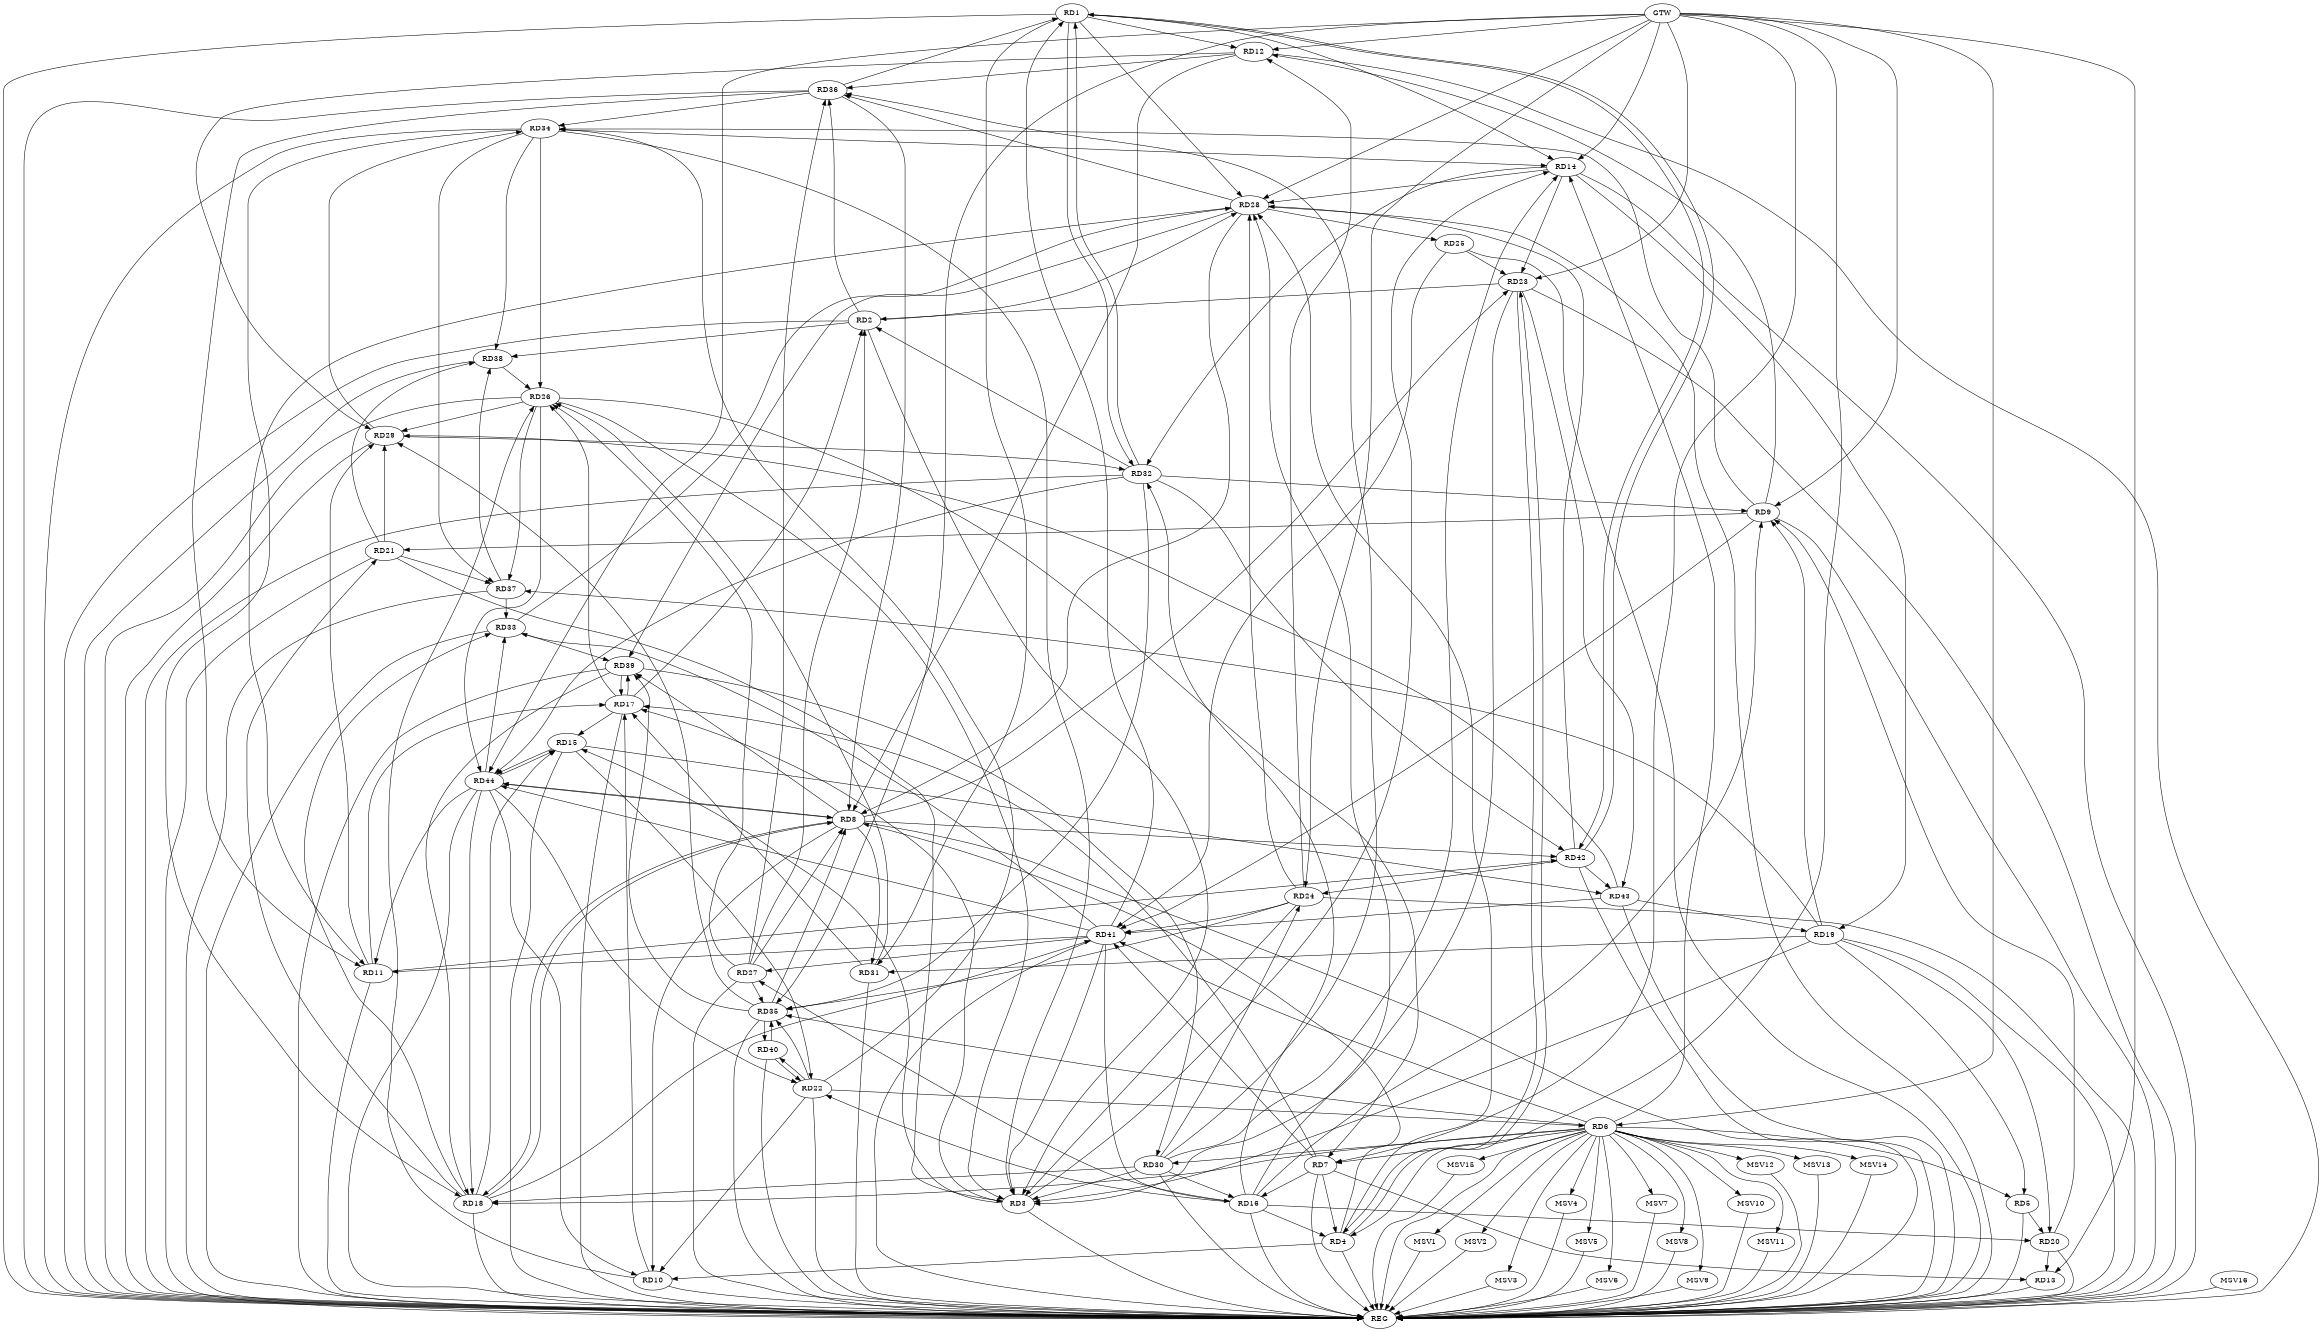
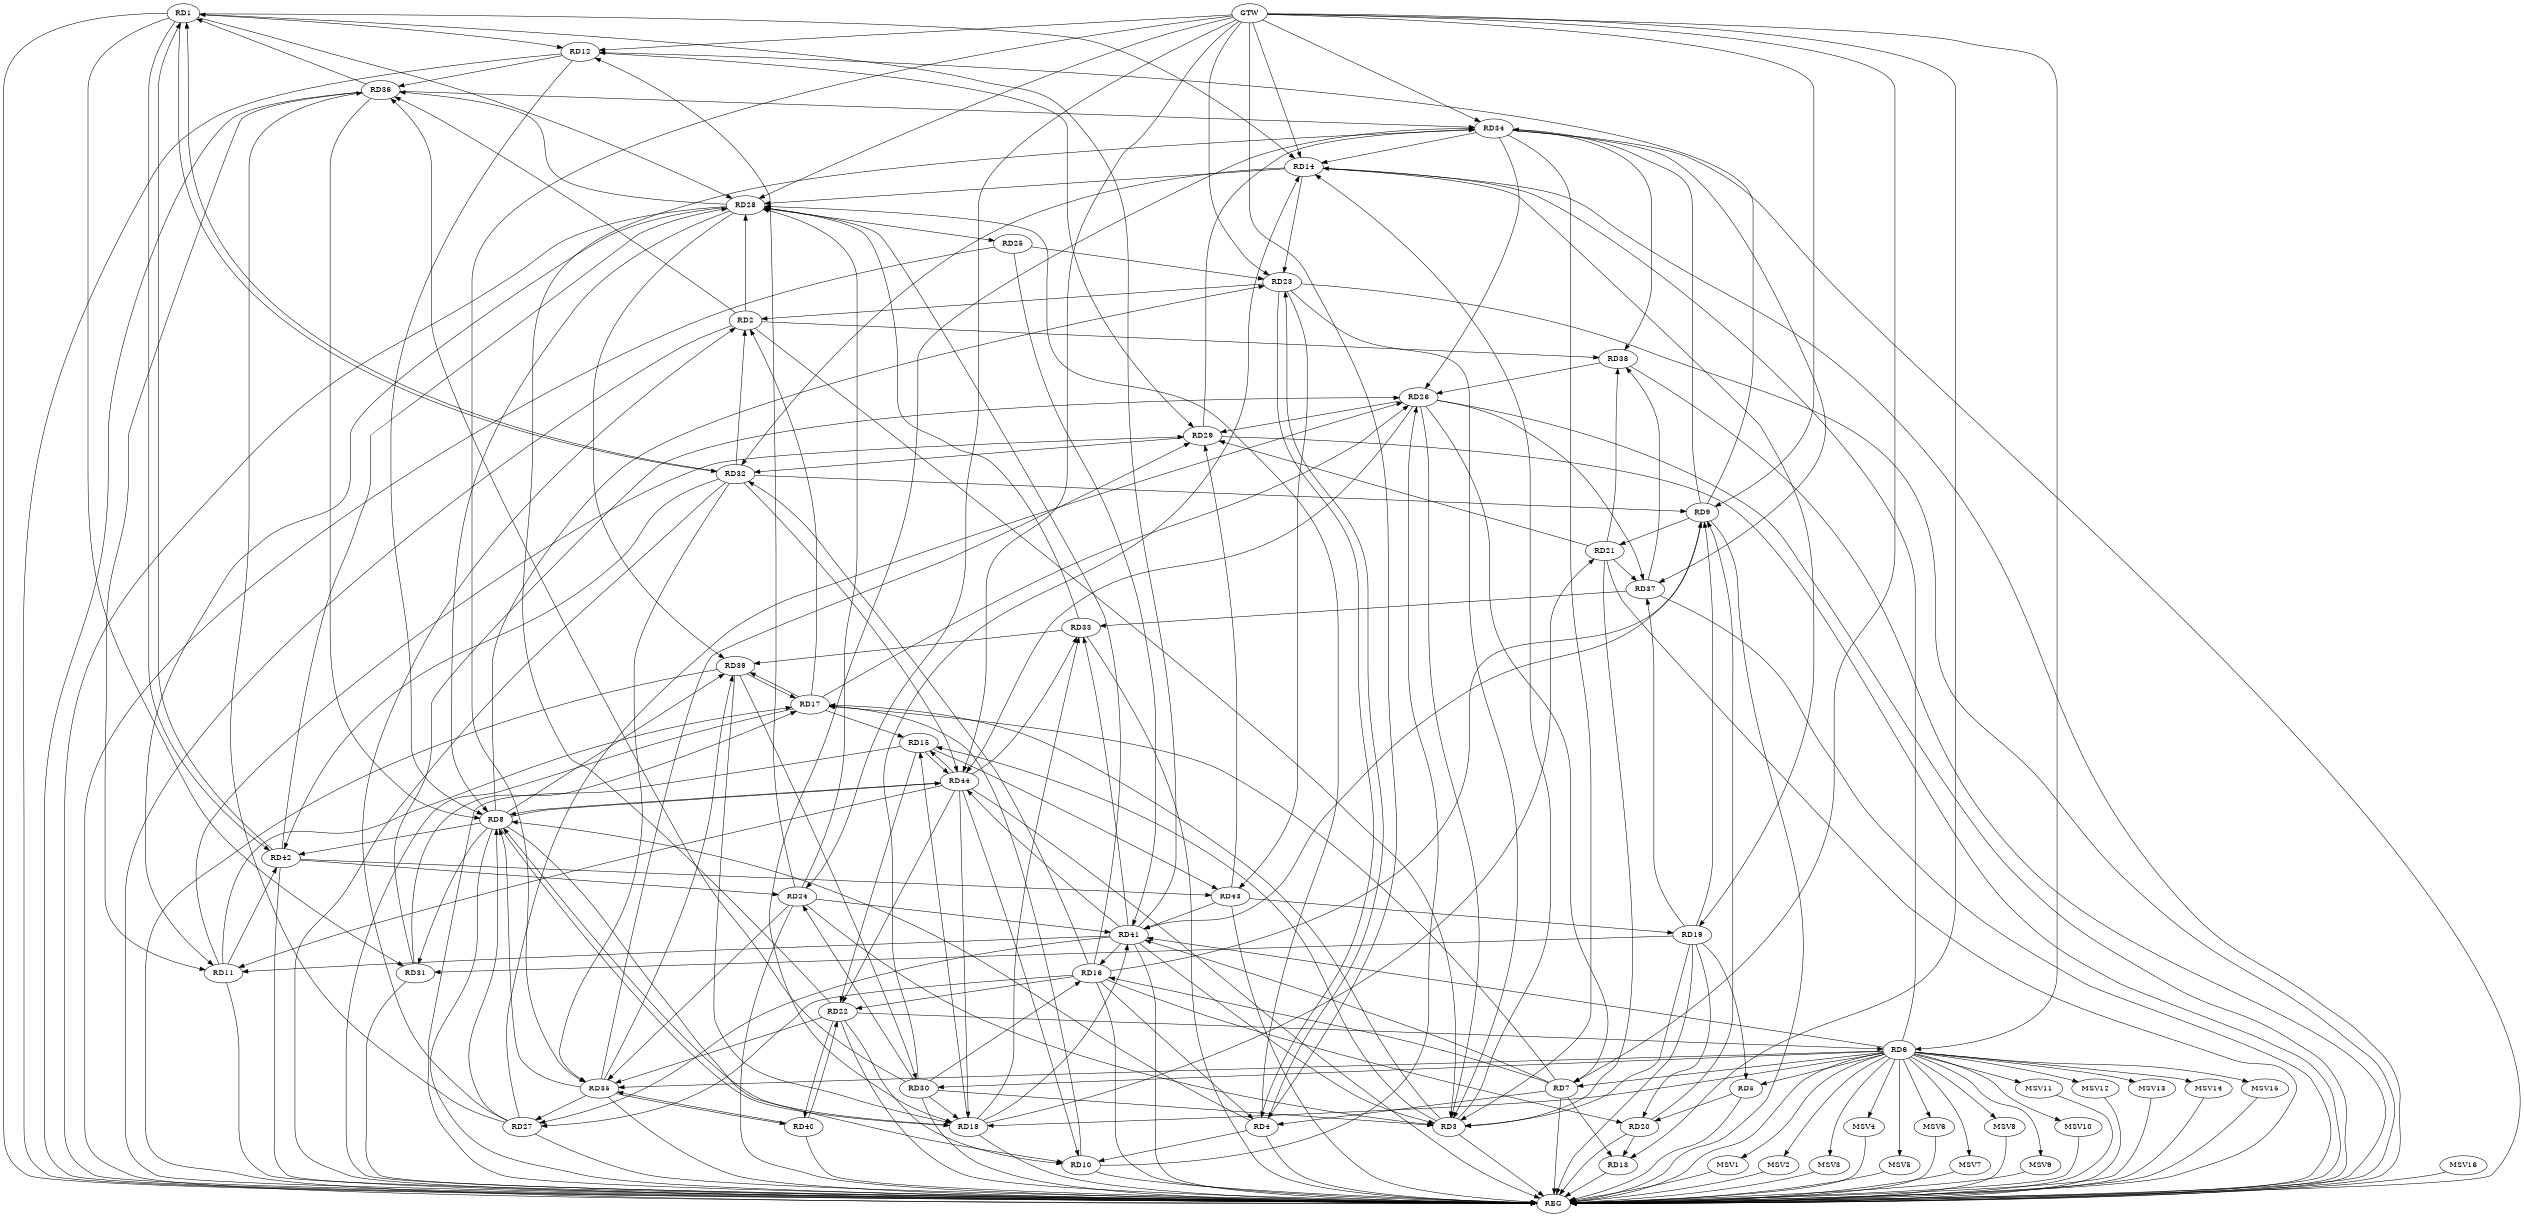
edge "GTW" -> "RD34": added
edge "RD27" -> "RD35": reversed
